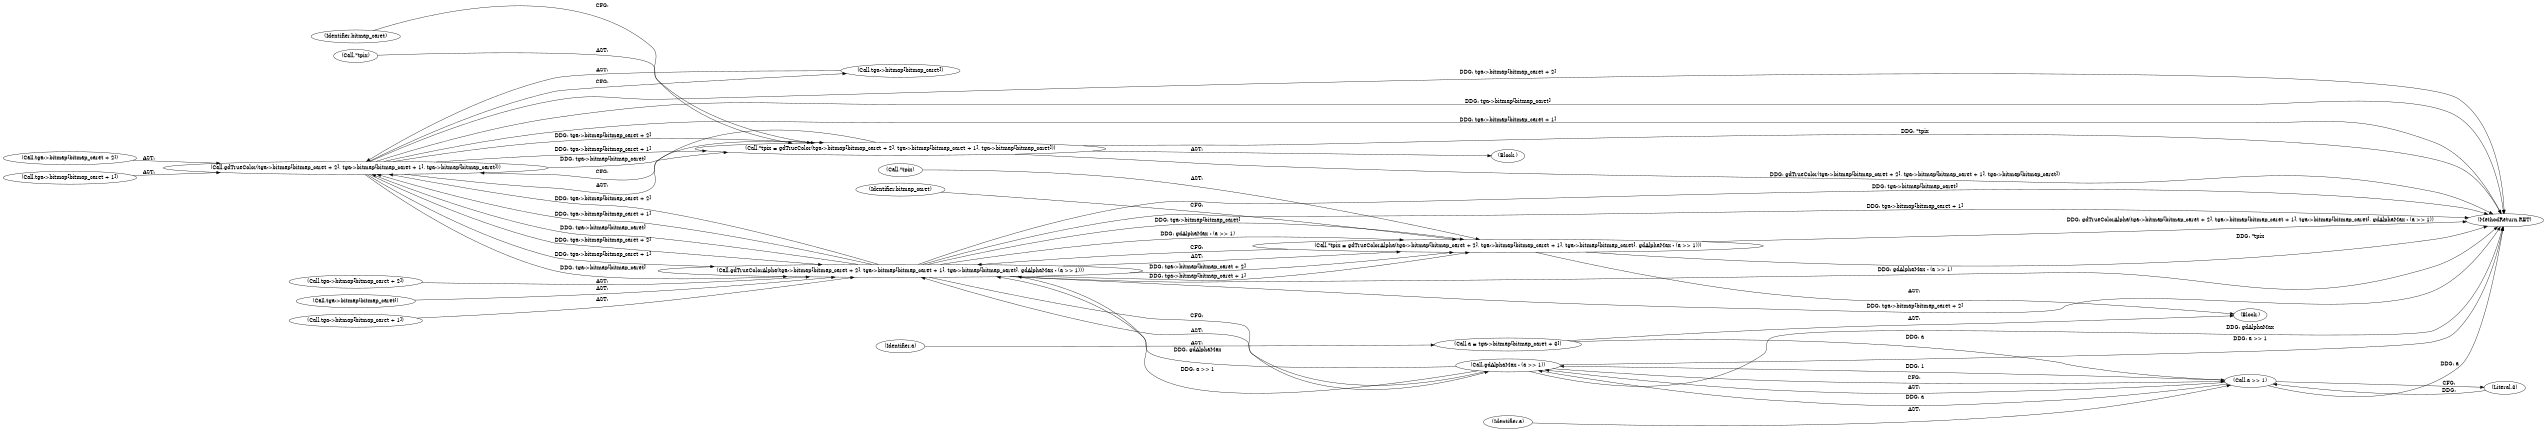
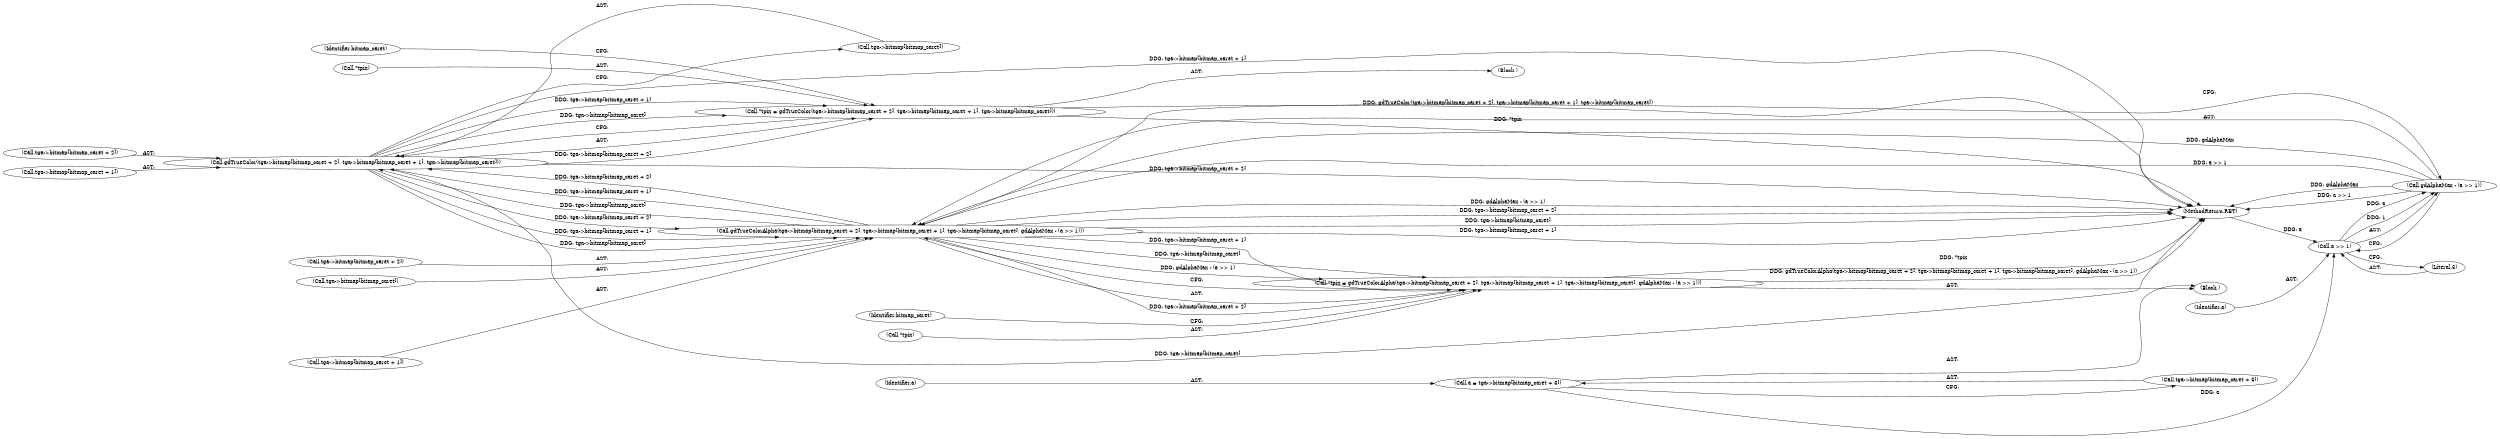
node "(Call,tga->bitmap[bitmap_caret + 3])": added
edge "(Call,a >> 1)" -> "(MethodReturn,RET)": reversed
edge "(Literal,3)" -> "(Call,a >> 1)": label "DDG: " -> "AST: "
